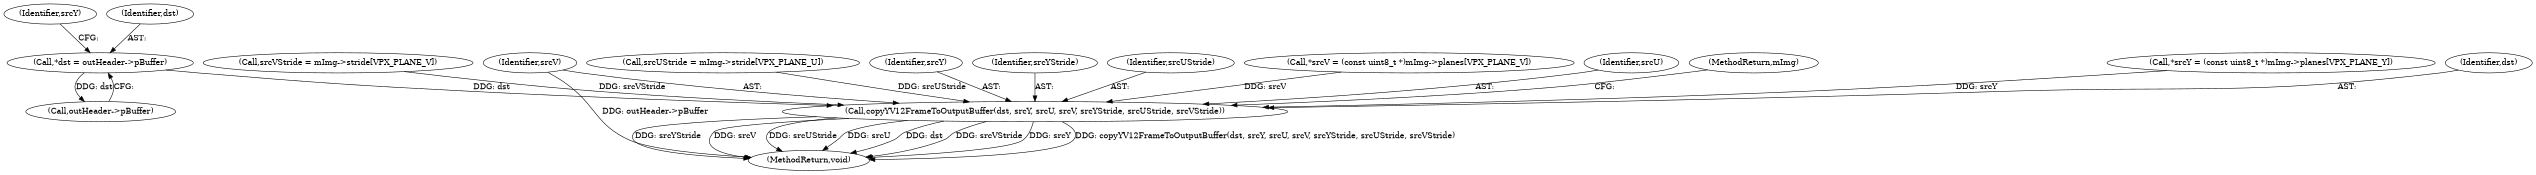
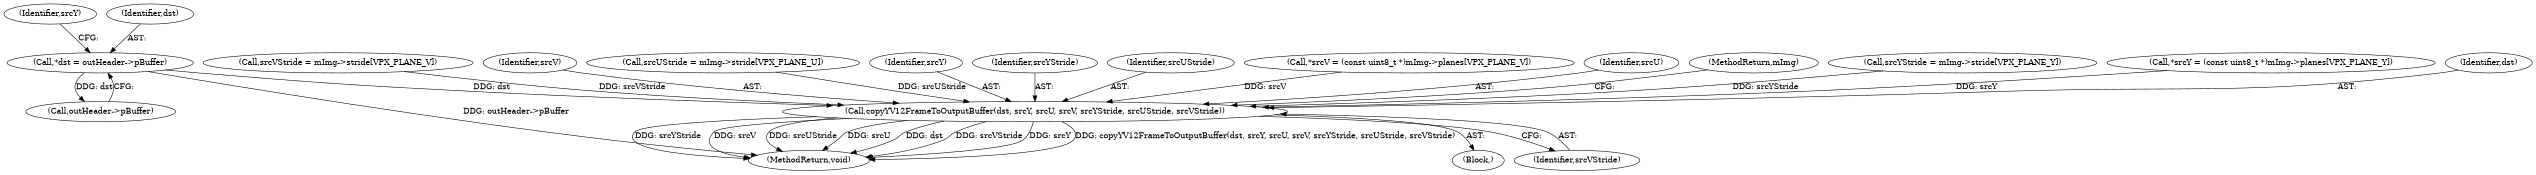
node "(Call,srcYStride = mImg->stride[VPX_PLANE_Y])": added
edge "(Identifier,srcV)" -> "(MethodReturn,void)": now "(Call,*dst = outHeader->pBuffer)" -> "(MethodReturn,void)"
node "(Block,)": added
node "(Identifier,srcVStride)": added
